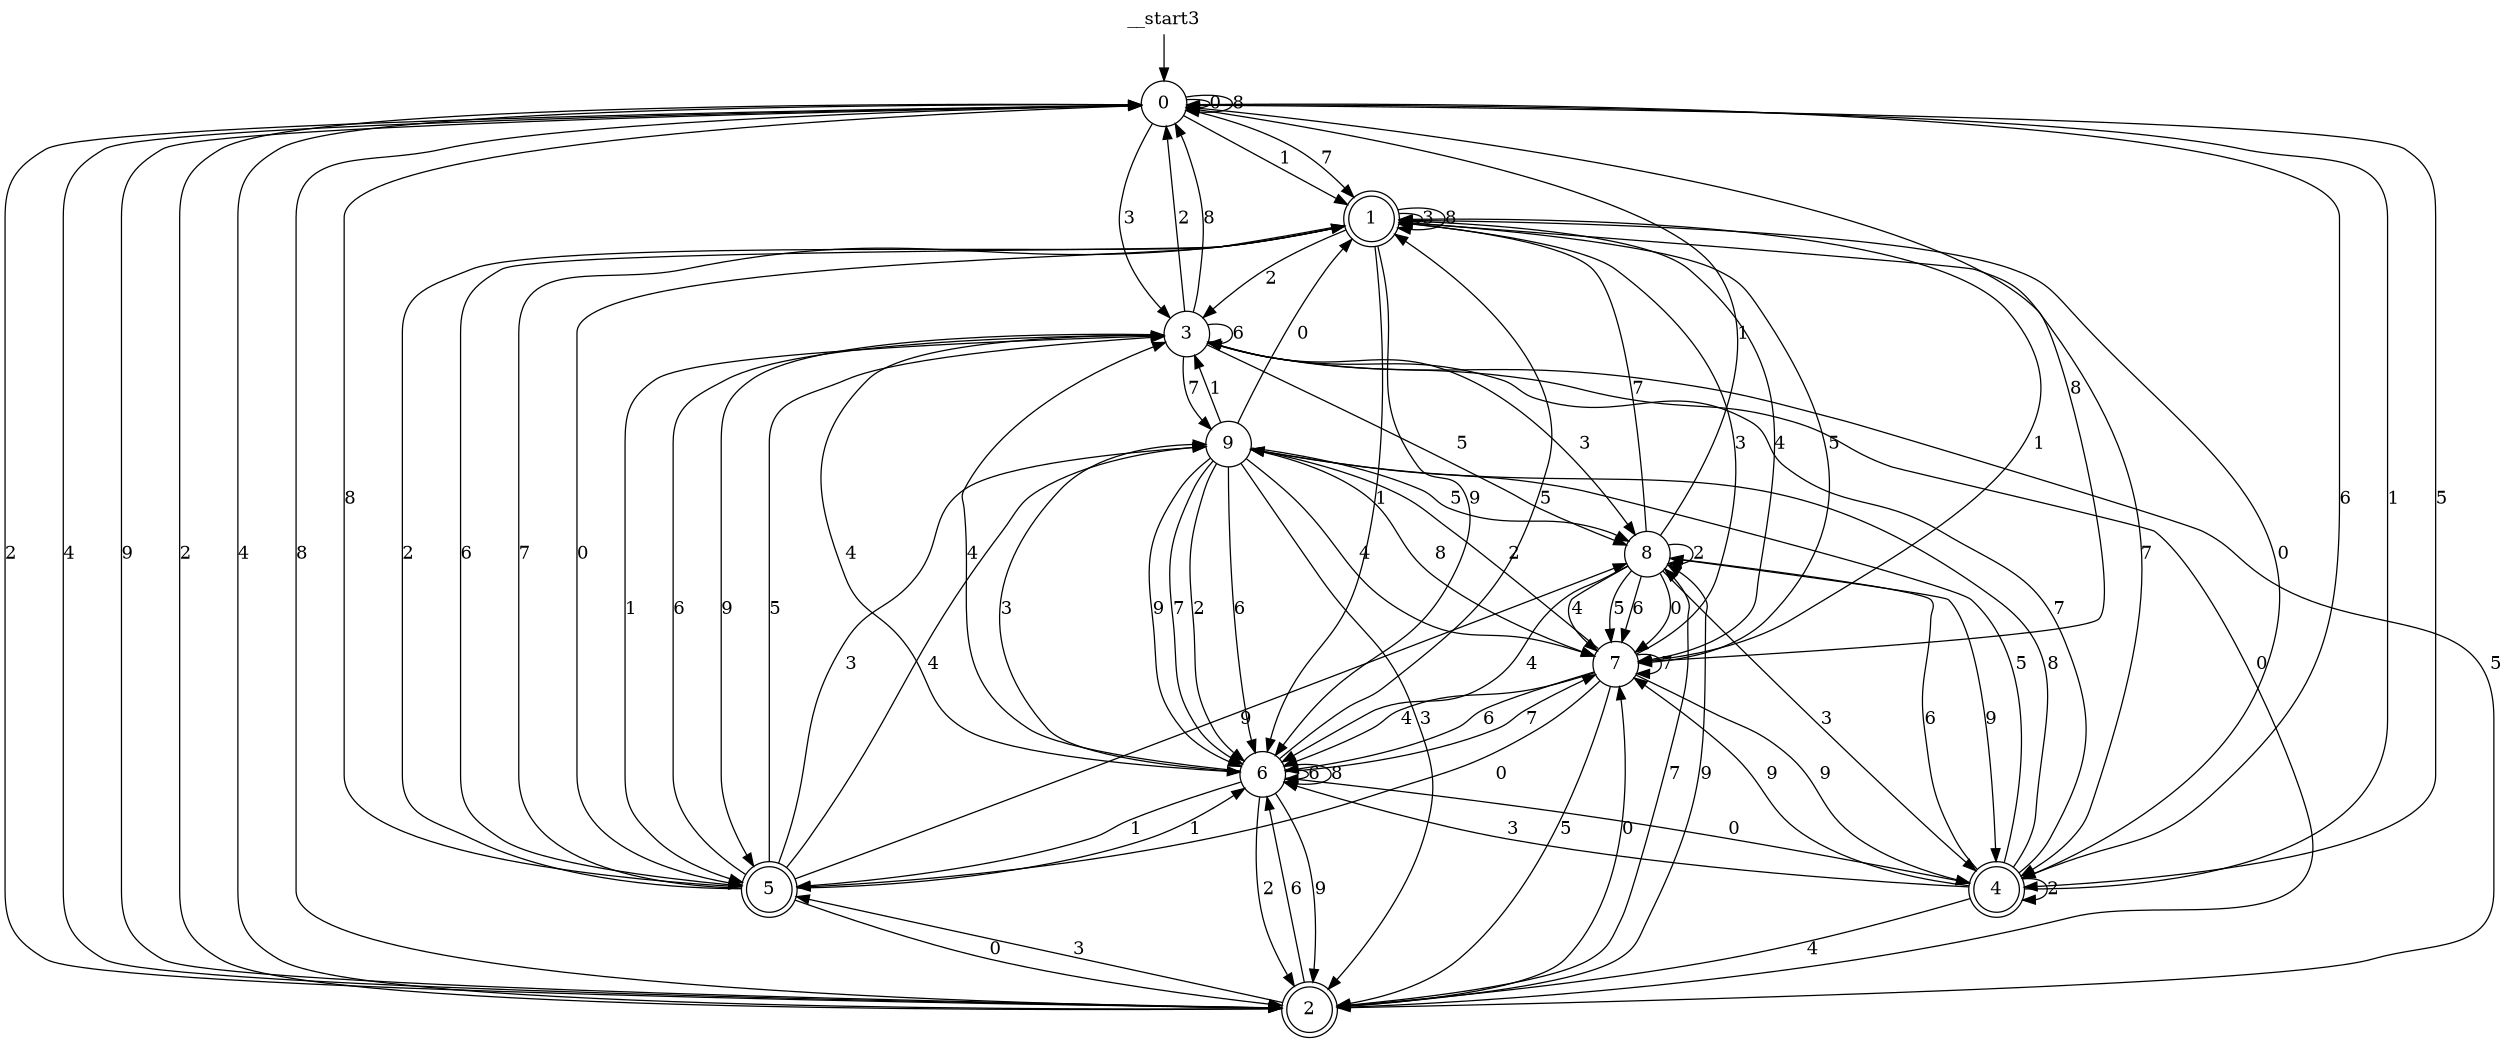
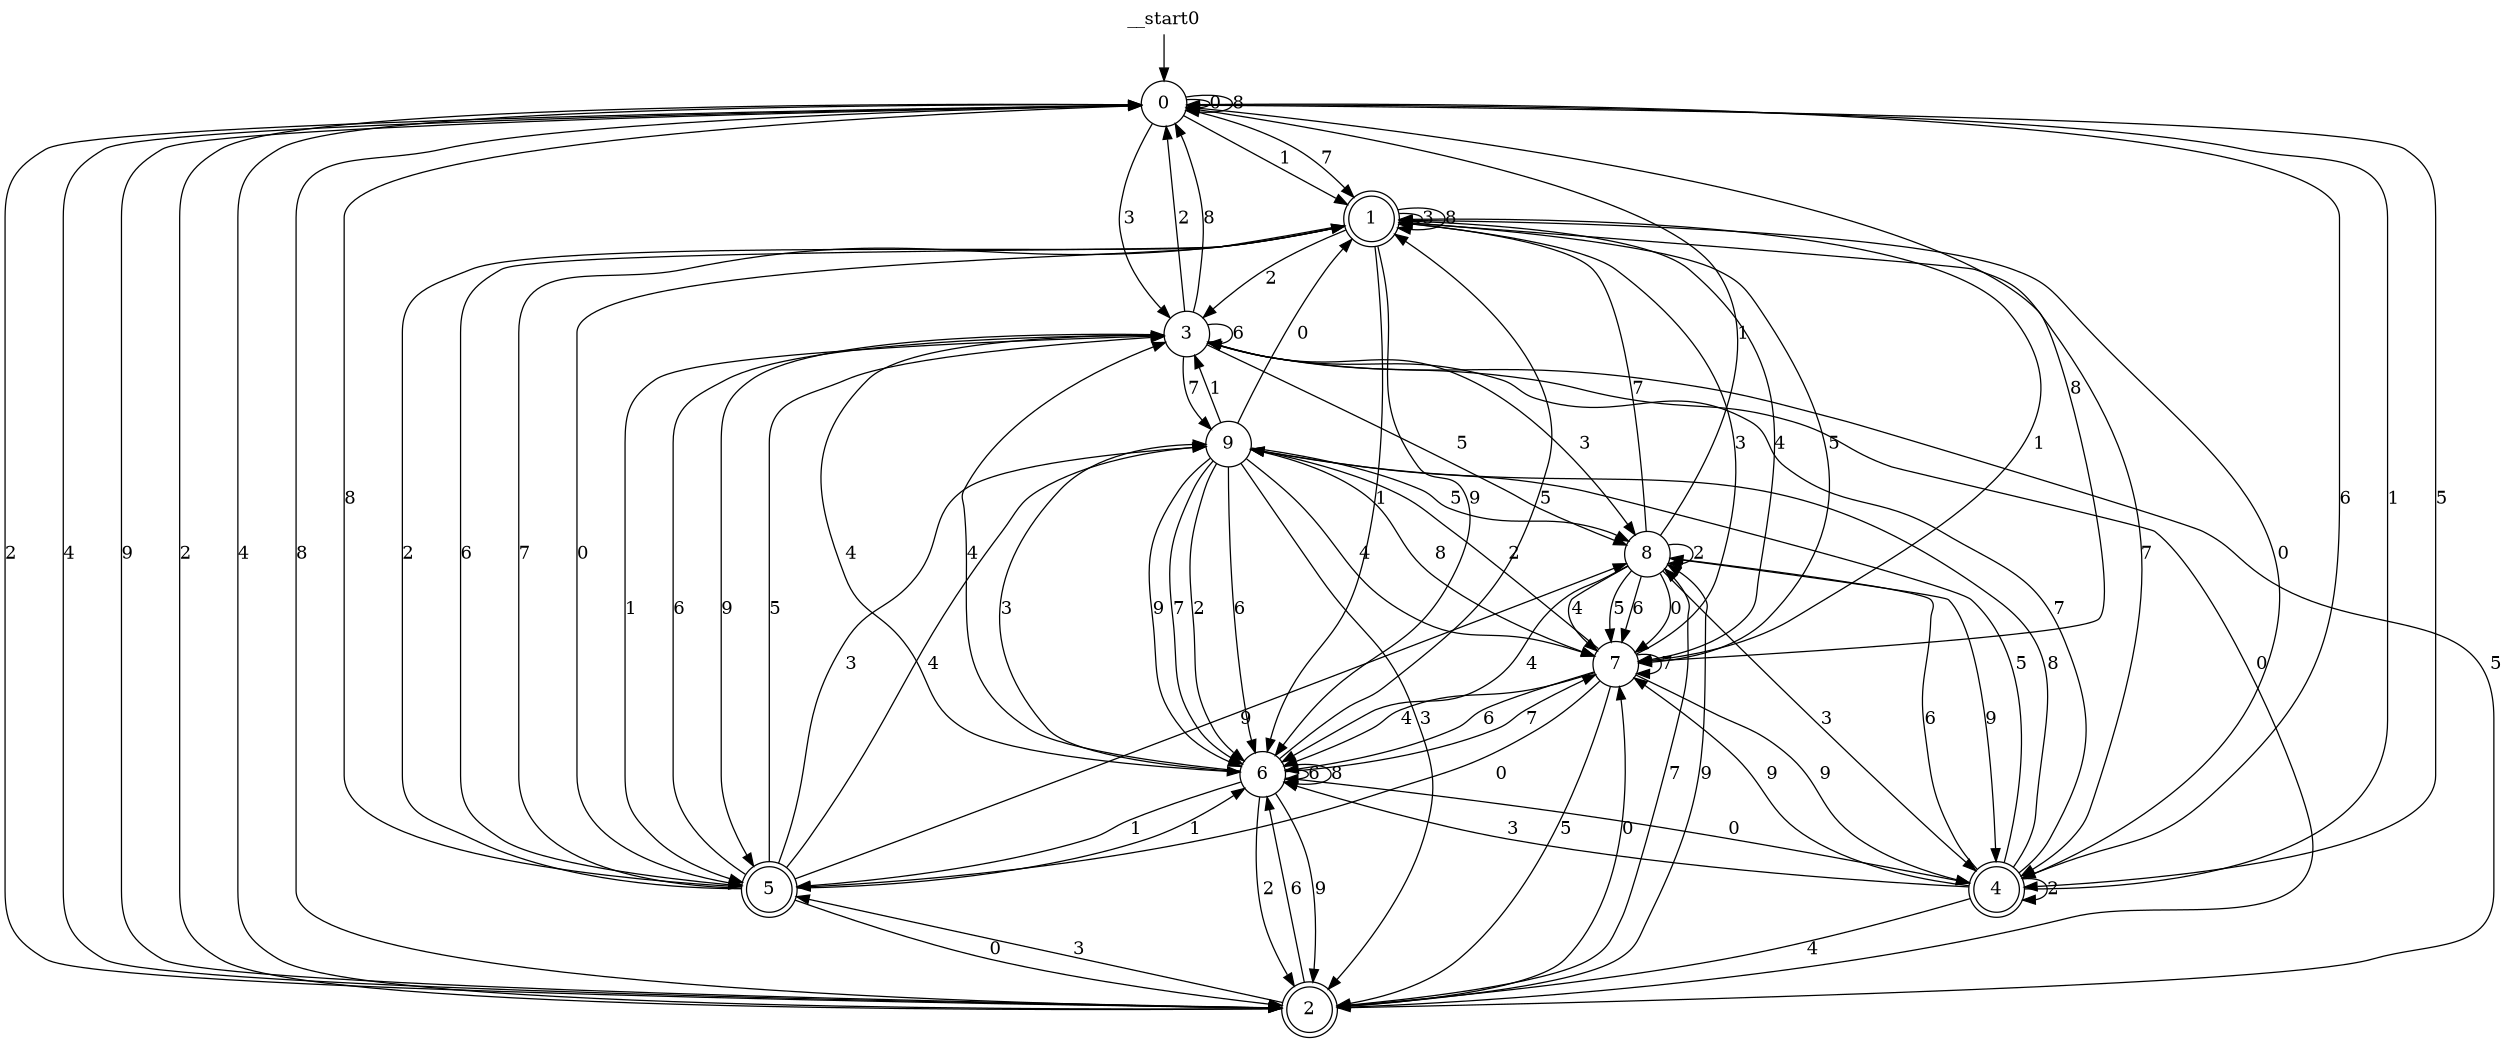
node "__start3": label "__start3" -> "__start0"
